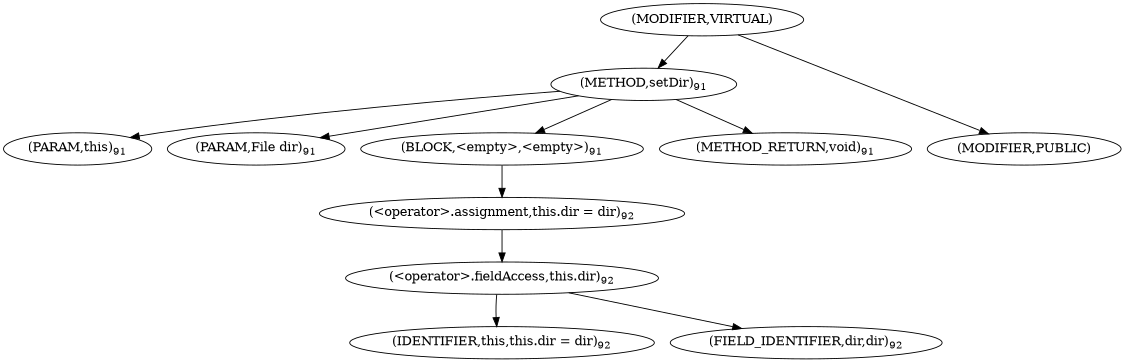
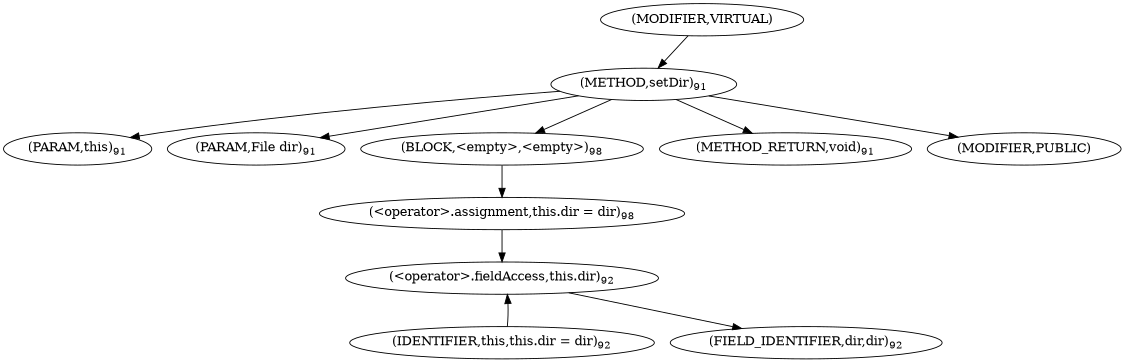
edge "(MODIFIER,VIRTUAL)" -> "(MODIFIER,PUBLIC)": now "(METHOD,setDir)" -> "(MODIFIER,PUBLIC)"
node "(BLOCK,<empty>,<empty>)": text "91" -> "98"
node "(<operator>.assignment,this.dir = dir)": text "92" -> "98"
edge "(<operator>.fieldAccess,this.dir)" -> "(IDENTIFIER,this,this.dir = dir)": reversed
